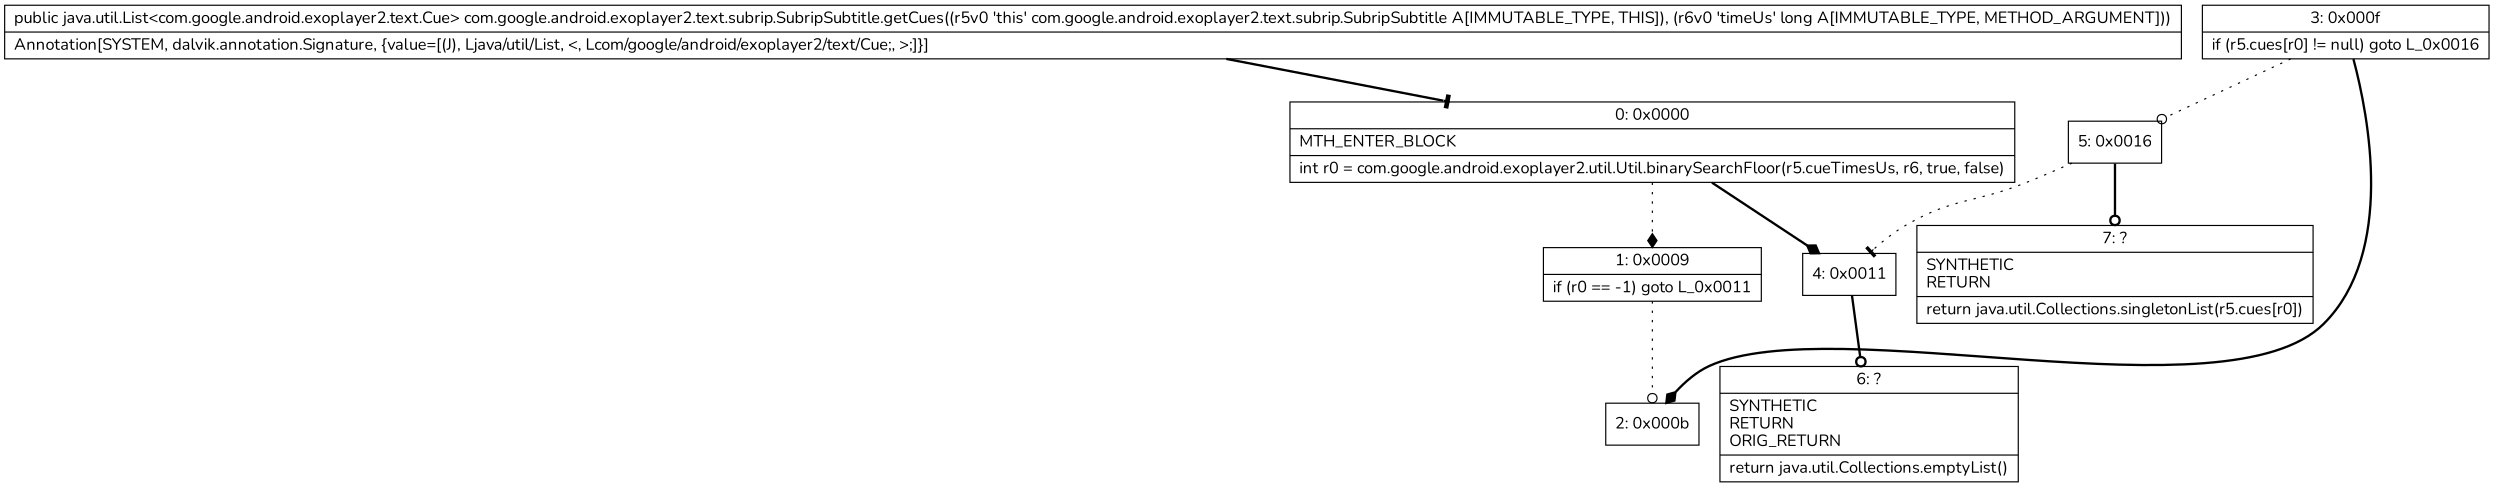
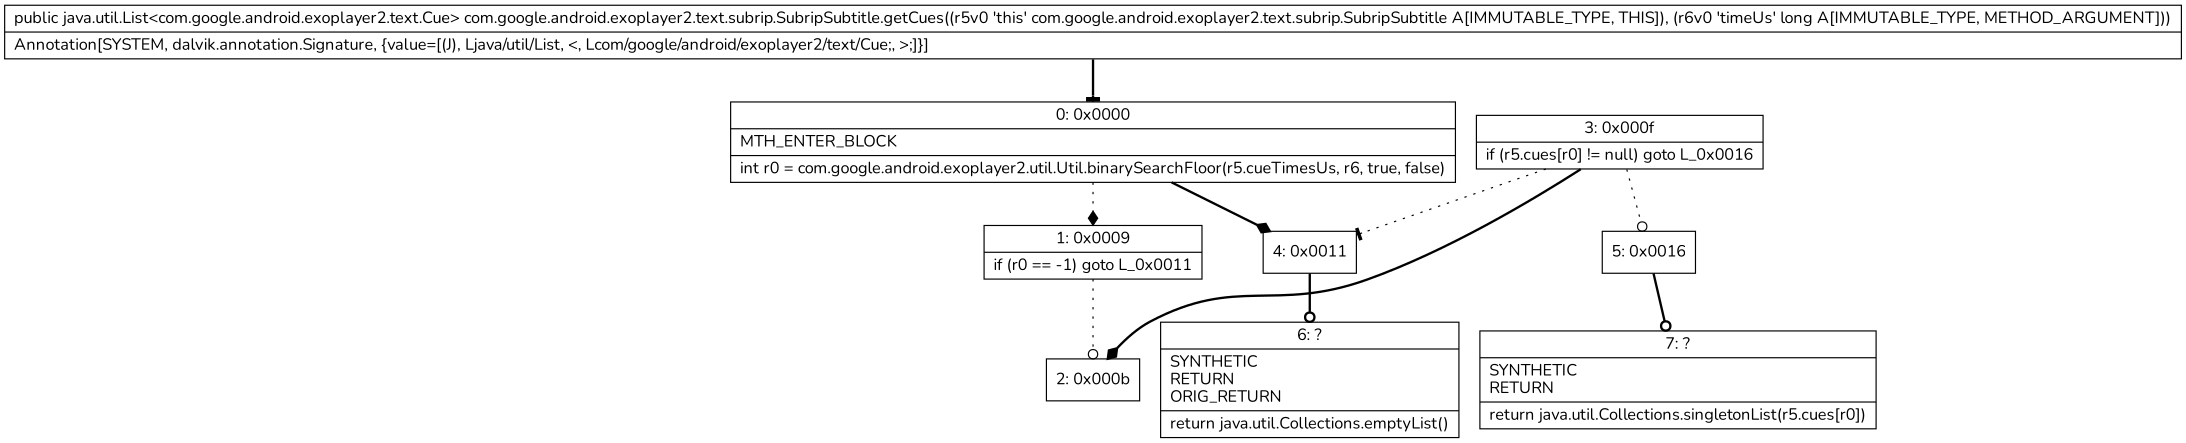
edge "5: 0x0016" -> "4: 0x0011": now "3: 0x000f" -> "4: 0x0011"
